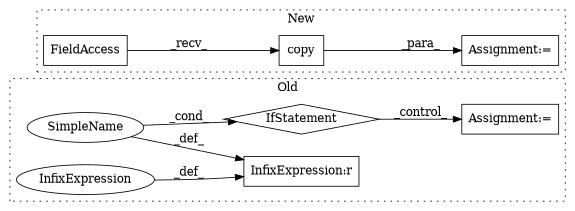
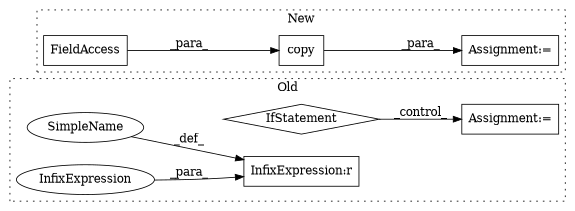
edge "FieldAccess" -> "copy": label "_recv_" -> "_para_"
edge "SimpleName" -> "IfStatement": removed, label "_cond_"
edge "InfixExpression" -> "InfixExpression:r": label "_def_" -> "_para_"
